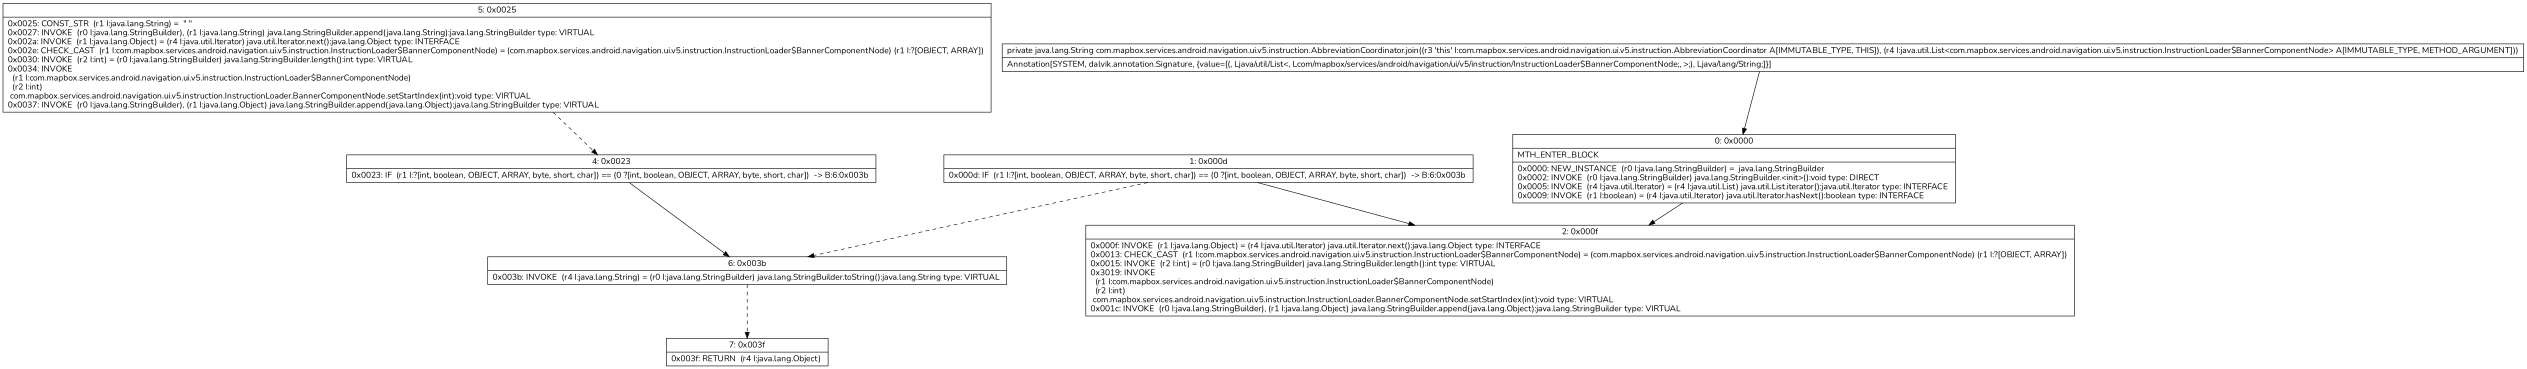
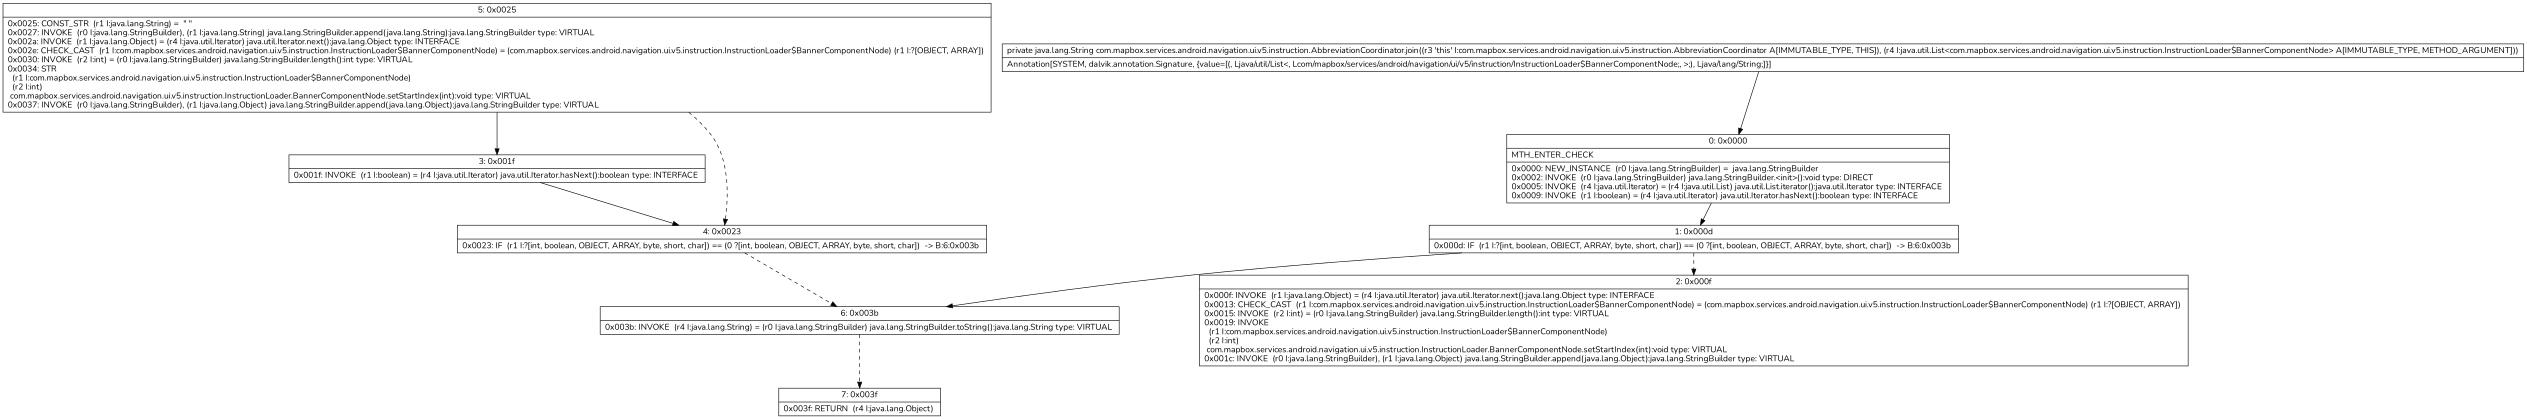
node "5: 0x0025": text "0x0034: INVOKE" -> "0x0034: STR"
node "0: 0x0000": text "MTH_ENTER_BLOCK" -> "MTH_ENTER_CHECK"
node "3: 0x001f": added
edge "1: 0x000d" -> "2: 0x000f": style solid -> dashed
edge "0: 0x0000" -> "2: 0x000f": now "0: 0x0000" -> "1: 0x000d"
edge "4: 0x0023" -> "6: 0x003b": style solid -> dashed
edge "1: 0x000d" -> "6: 0x003b": style dashed -> solid
node "2: 0x000f": text "0x3019: INVOKE" -> "0x0019: INVOKE"
